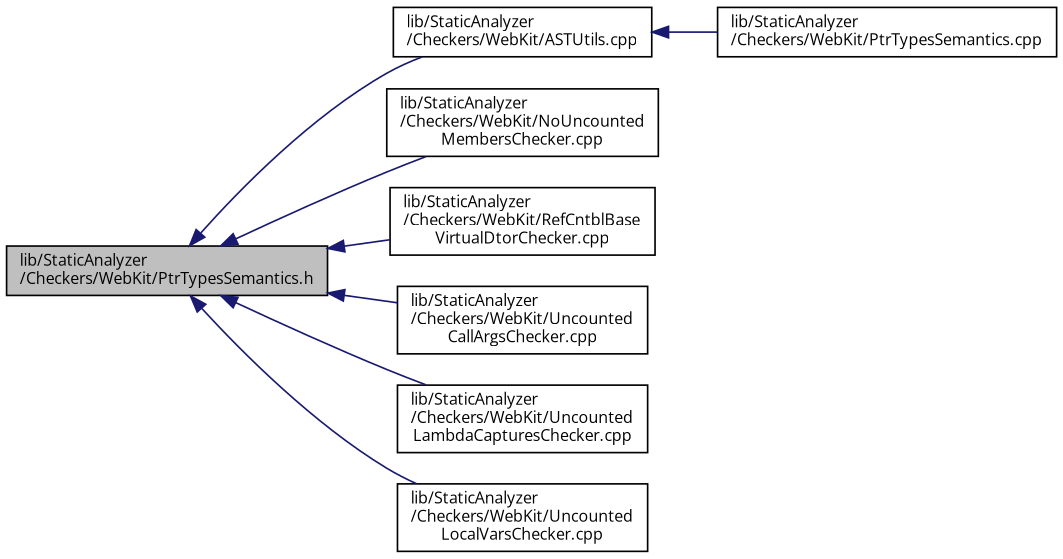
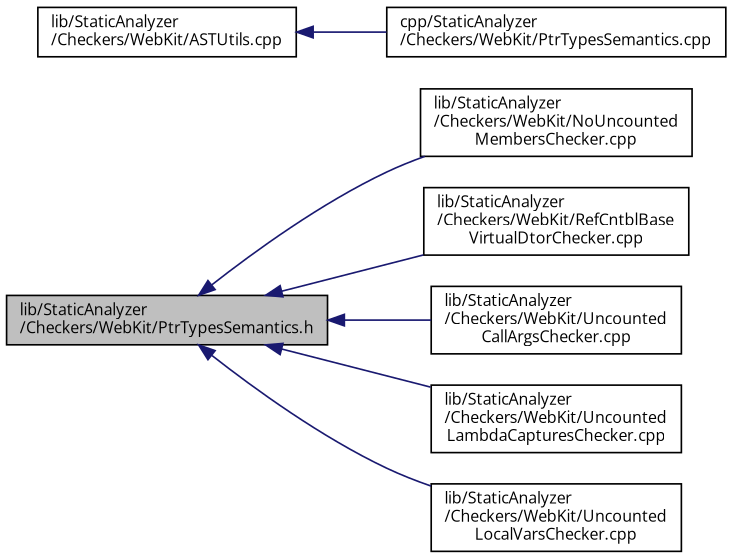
node "lib/StaticAnalyzer /Checkers/WebKit/PtrTypesSemantics.cpp": label "lib/StaticAnalyzer /Checkers/WebKit/PtrTypesSemantics.cpp" -> "cpp/StaticAnalyzer /Checkers/WebKit/PtrTypesSemantics.cpp"
edge "lib/StaticAnalyzer /Checkers/WebKit/ASTUtils.cpp" -> "lib/StaticAnalyzer /Checkers/WebKit/PtrTypesSemantics.h": removed
